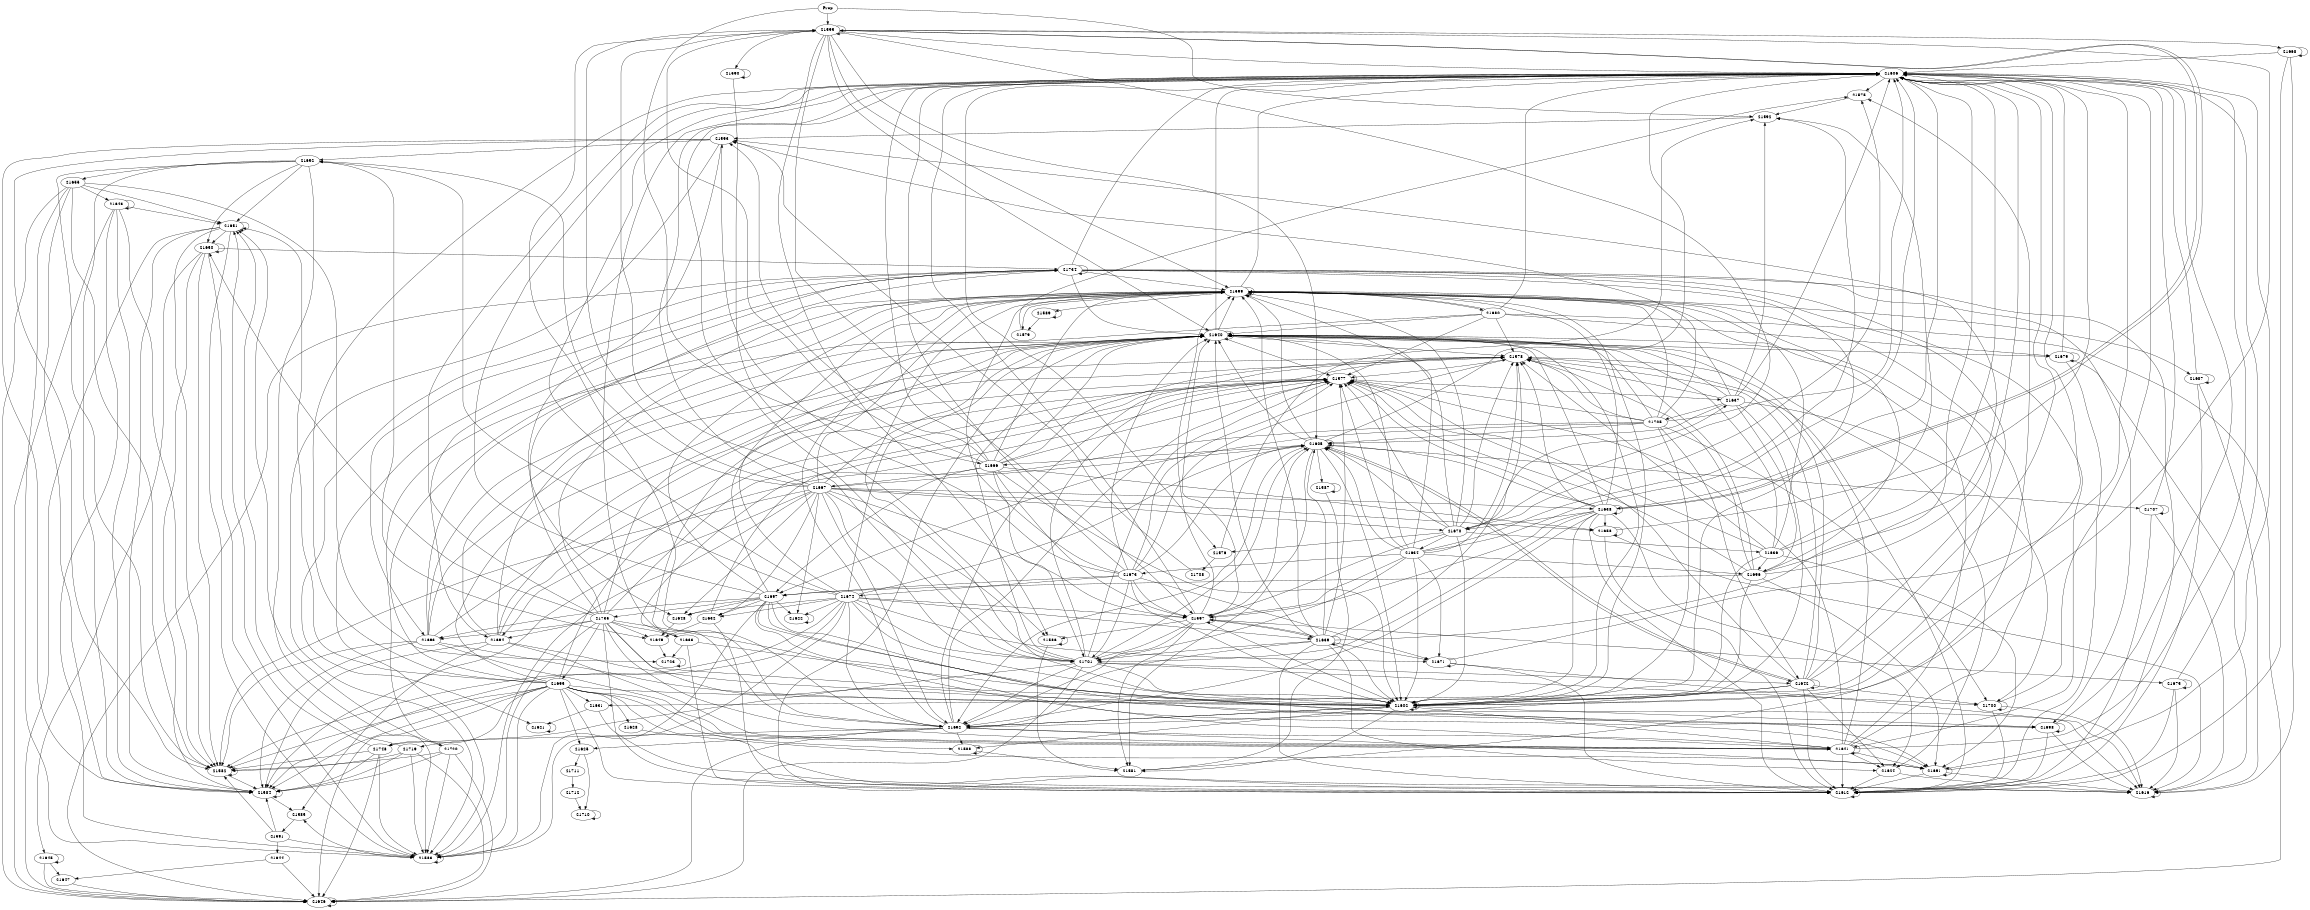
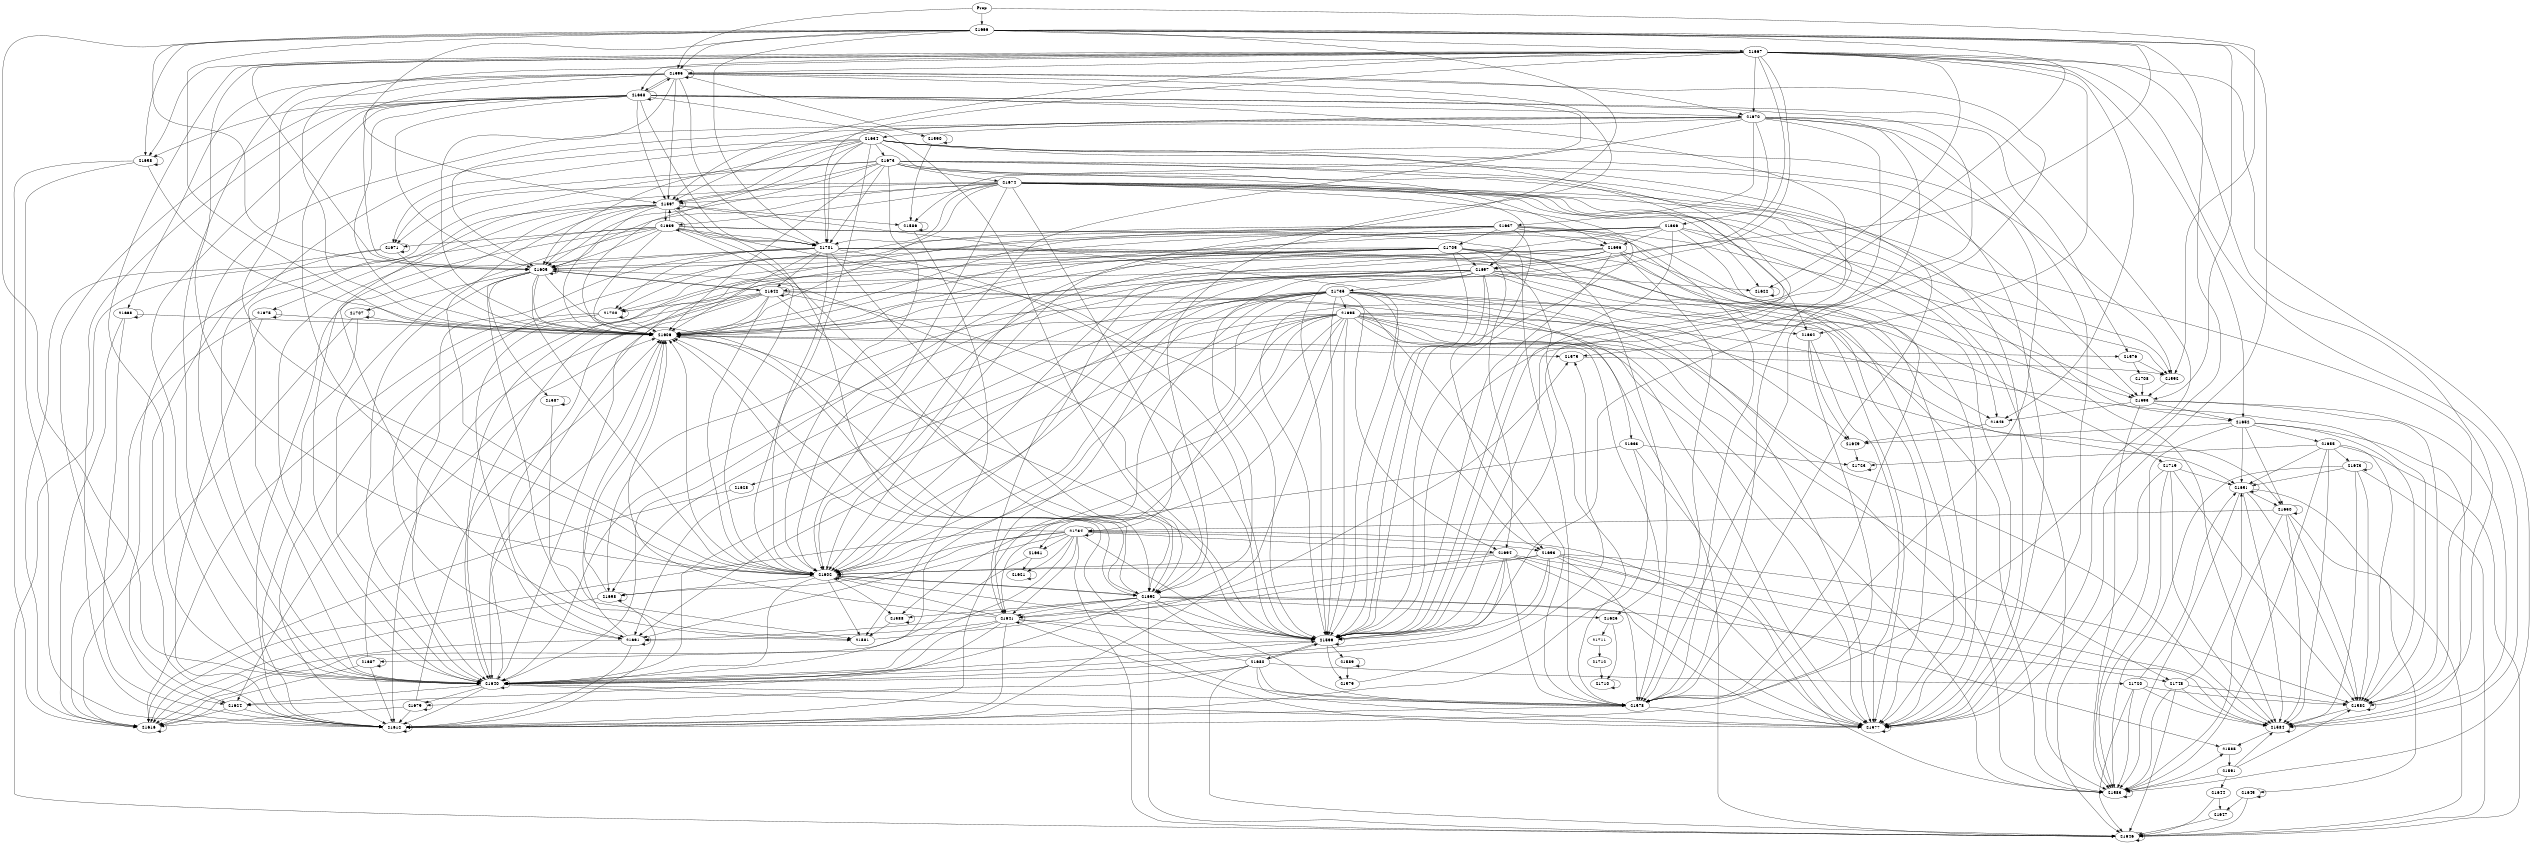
edge "21577" -> "21637": reversed
edge "21605" -> "21666": reversed
